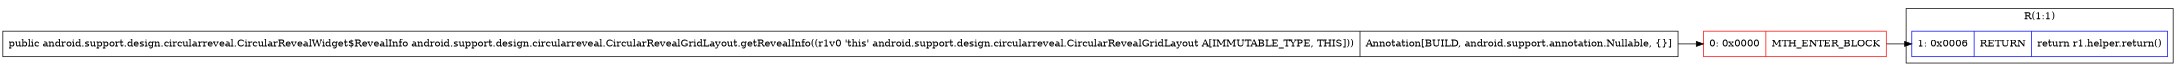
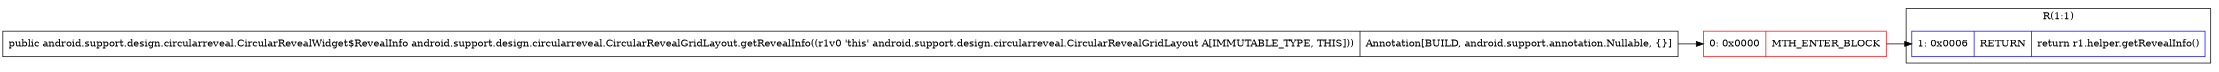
node "1: 0x0006": text "return r1.helper.return()" -> "return r1.helper.getRevealInfo()"
